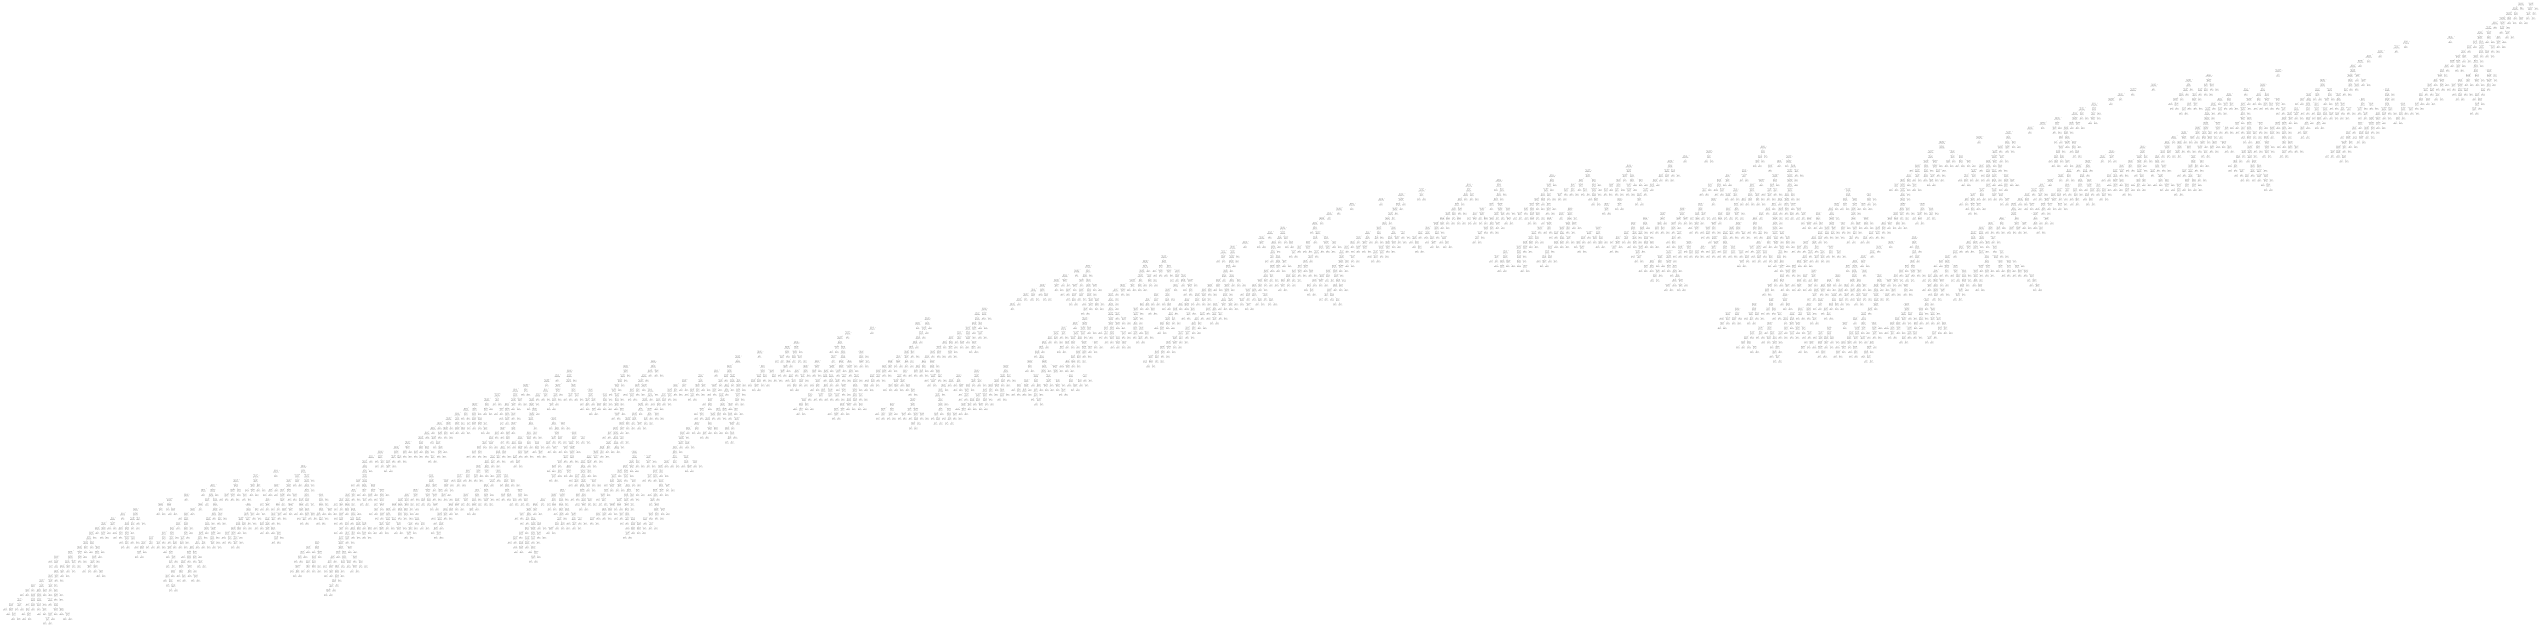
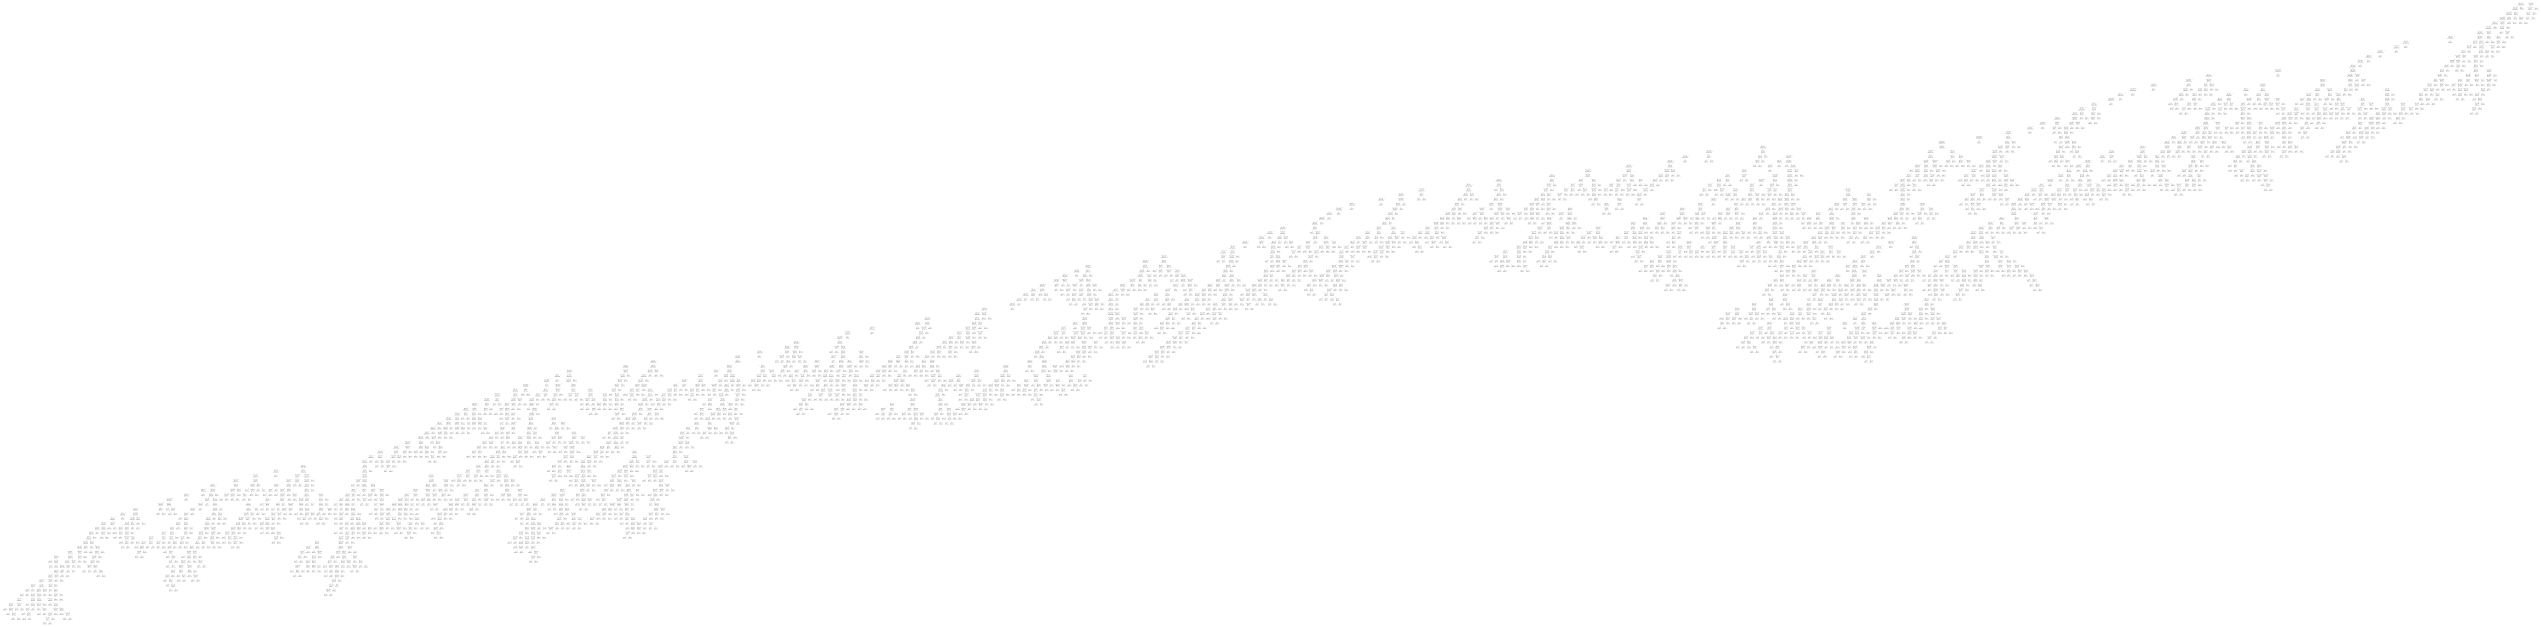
node "X[158] <= 454.5 gini = 0.141 samples = 695 value = [642, 53]": added
